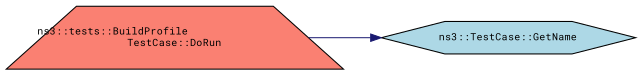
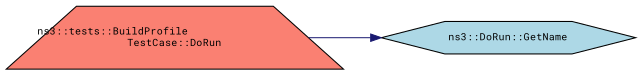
node "ns3::TestCase::GetName": label "ns3::TestCase::GetName" -> "ns3::DoRun::GetName"
